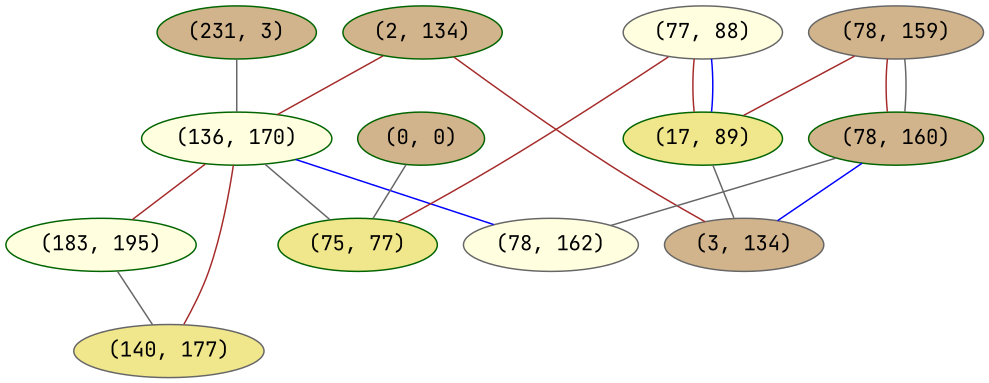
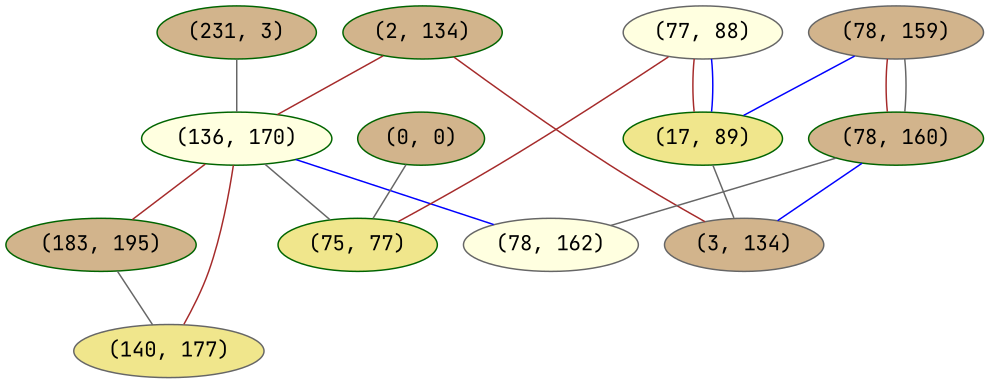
edge "(78, 159)" -- "(17, 89)": color brown -> blue
node "(183, 195)": fillcolor lightyellow -> tan
